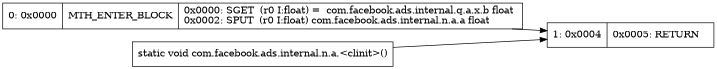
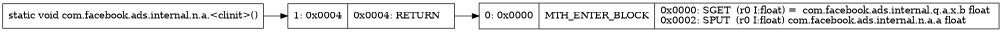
edge "0: 0x0000" -> "1: 0x0004": reversed
node "1: 0x0004": text "0x0005: RETURN" -> "0x0004: RETURN"
